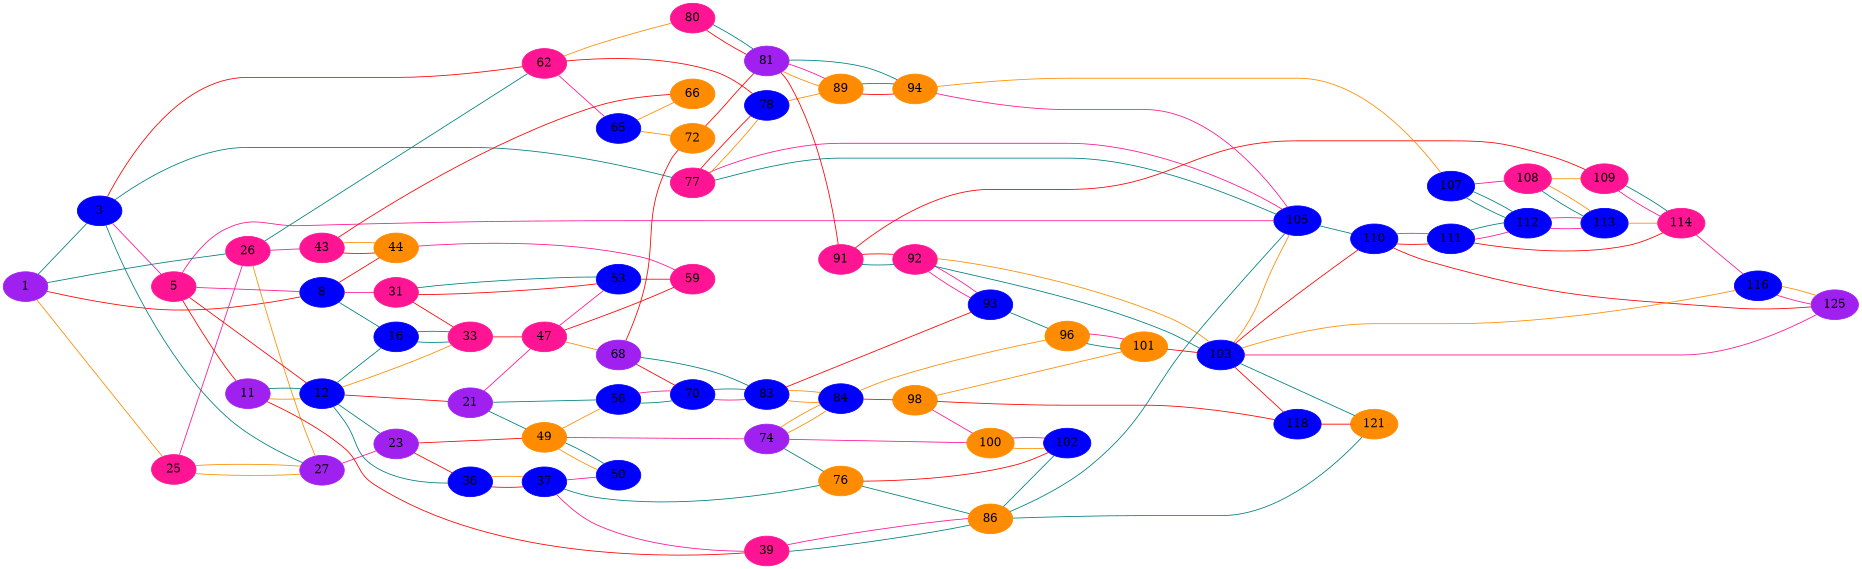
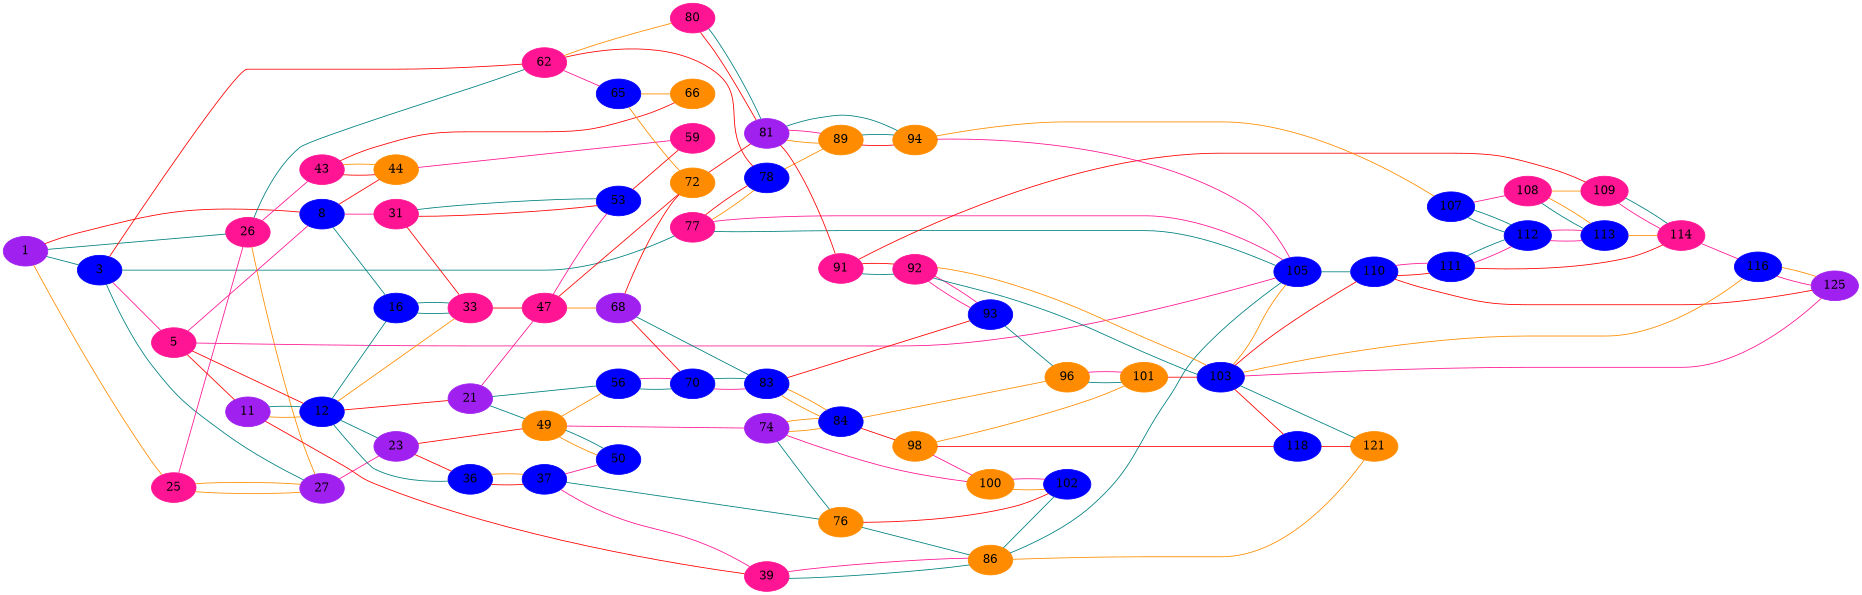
edge "59" -- "47": now "72" -- "47"
edge "121" -- "86": color teal -> darkorange
